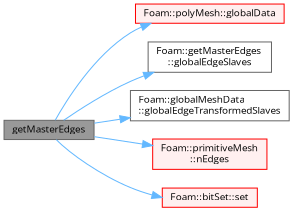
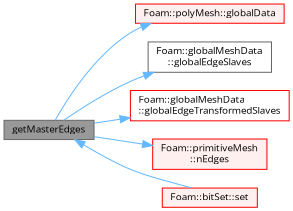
node "Foam::getMasterEdges ::globalEdgeSlaves": label "Foam::getMasterEdges ::globalEdgeSlaves" -> "Foam::globalMeshData ::globalEdgeSlaves"
node "Foam::globalMeshData ::globalEdgeTransformedSlaves": color grey40 -> red
edge "getMasterEdges" -> "Foam::bitSet::set": reversed
